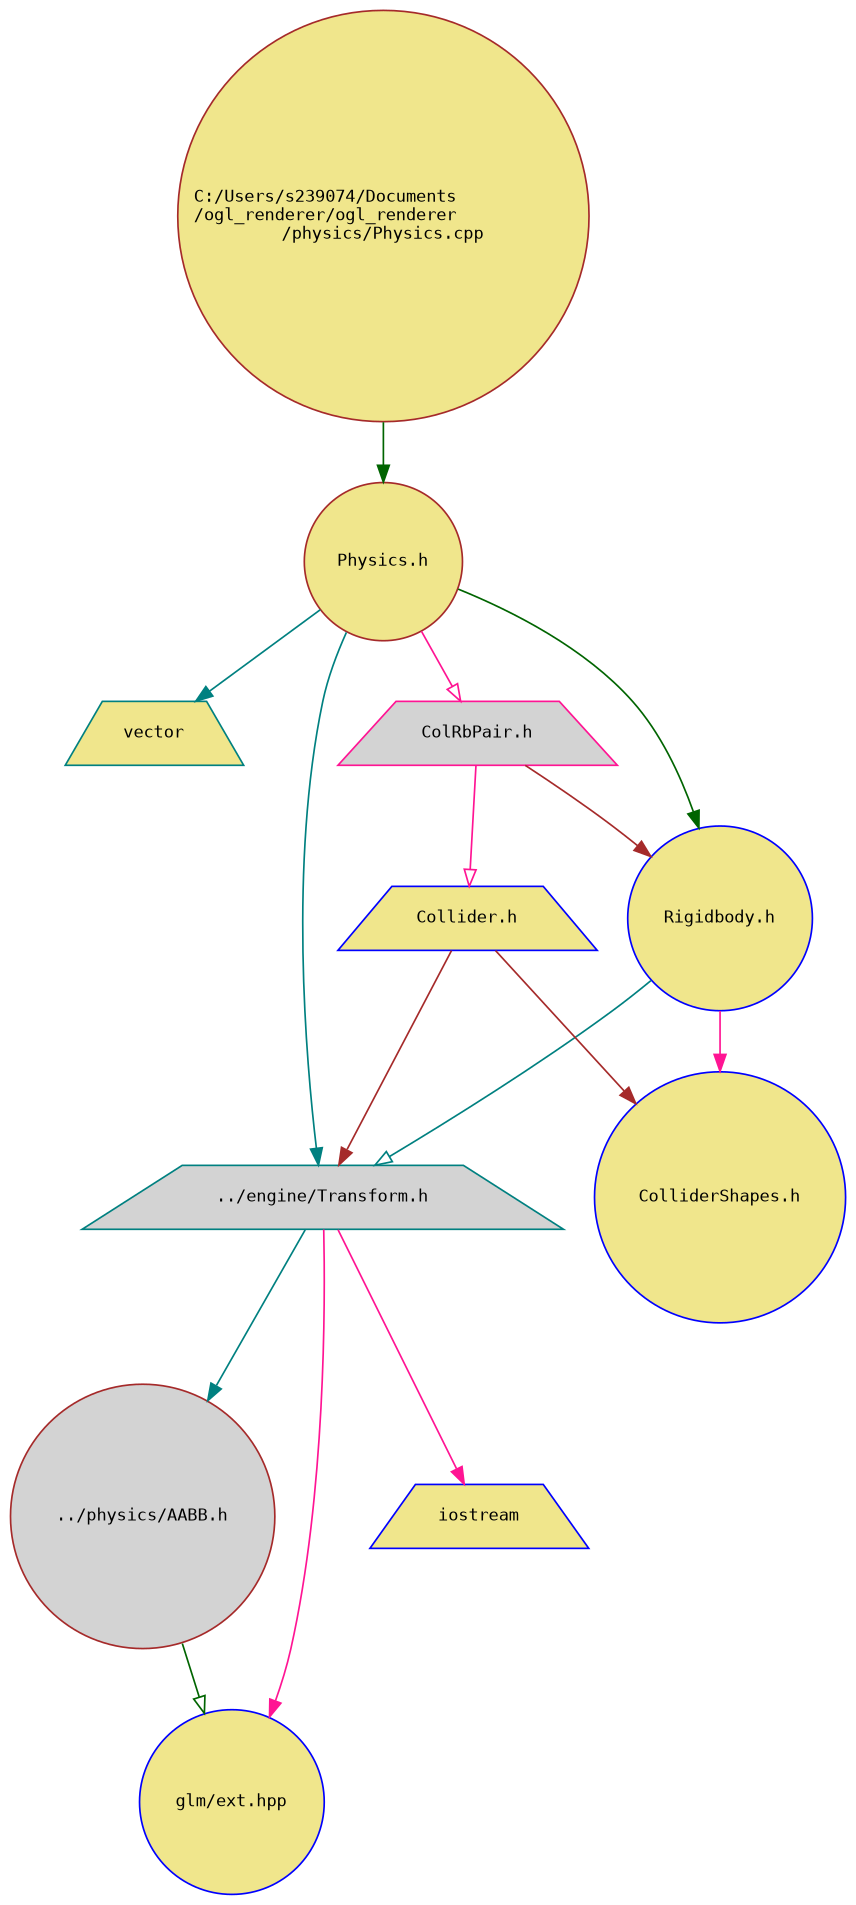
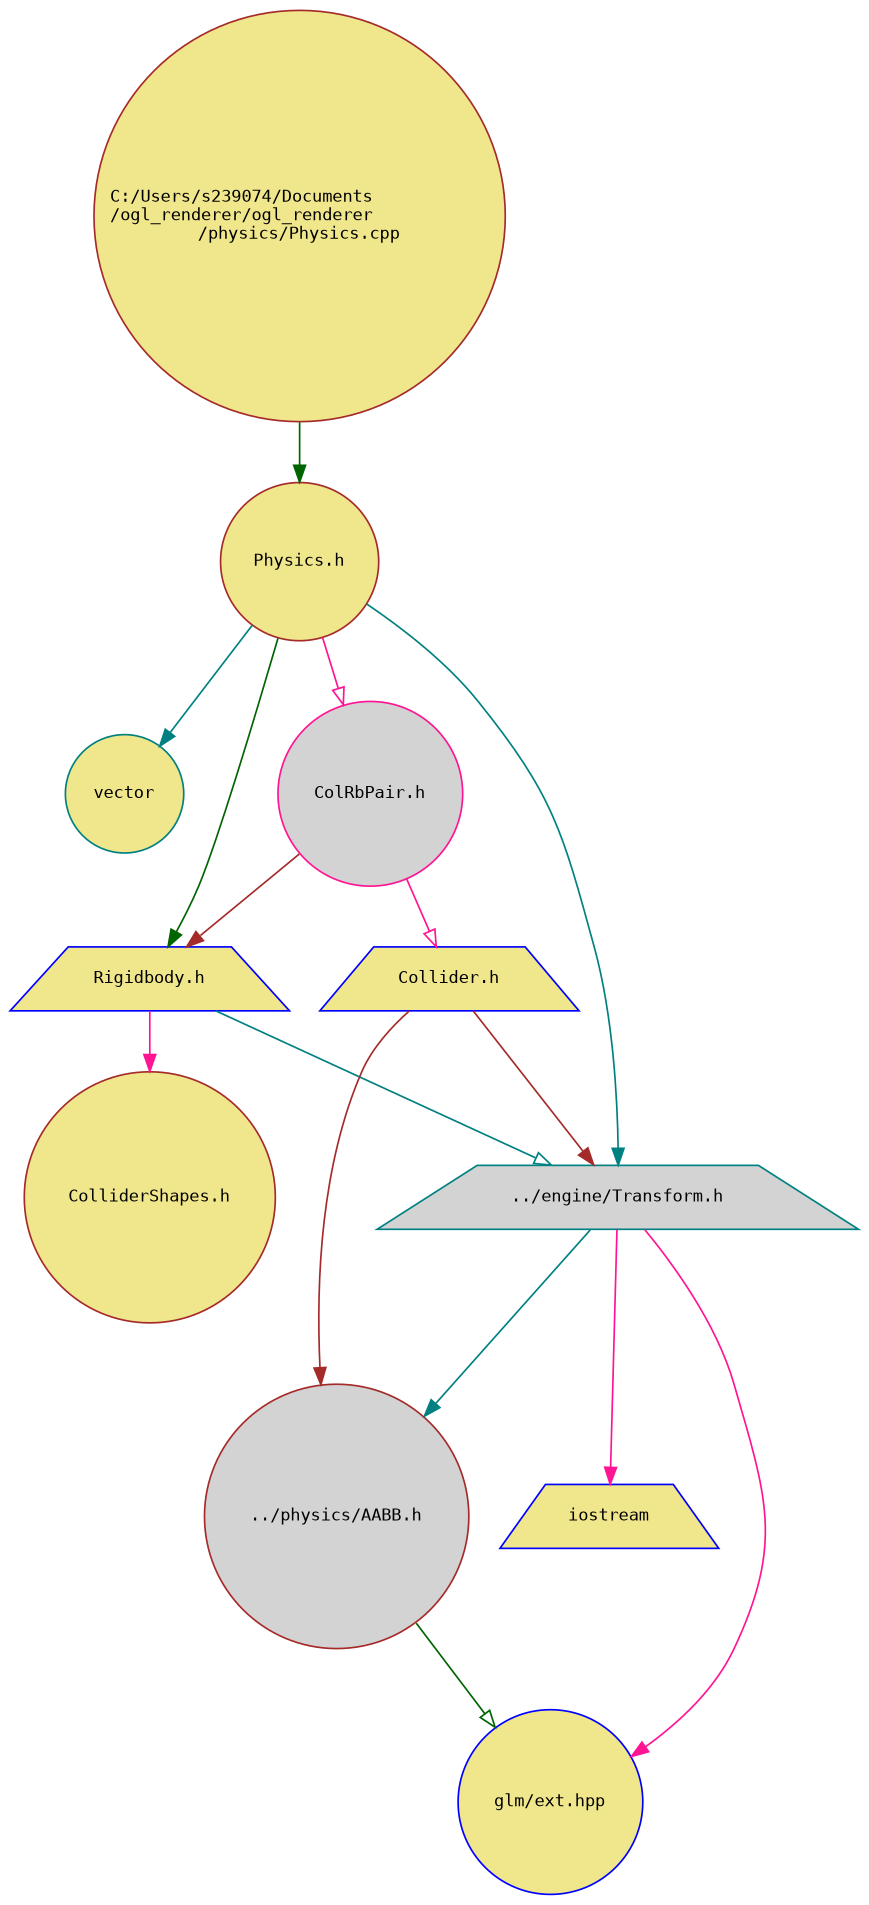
node "vector": shape trapezium -> circle
node "ColRbPair.h": shape trapezium -> circle
node "Rigidbody.h": shape circle -> trapezium
edge "Collider.h" -> "ColliderShapes.h": now "Collider.h" -> "../physics/AABB.h"
node "ColliderShapes.h": color blue -> brown
